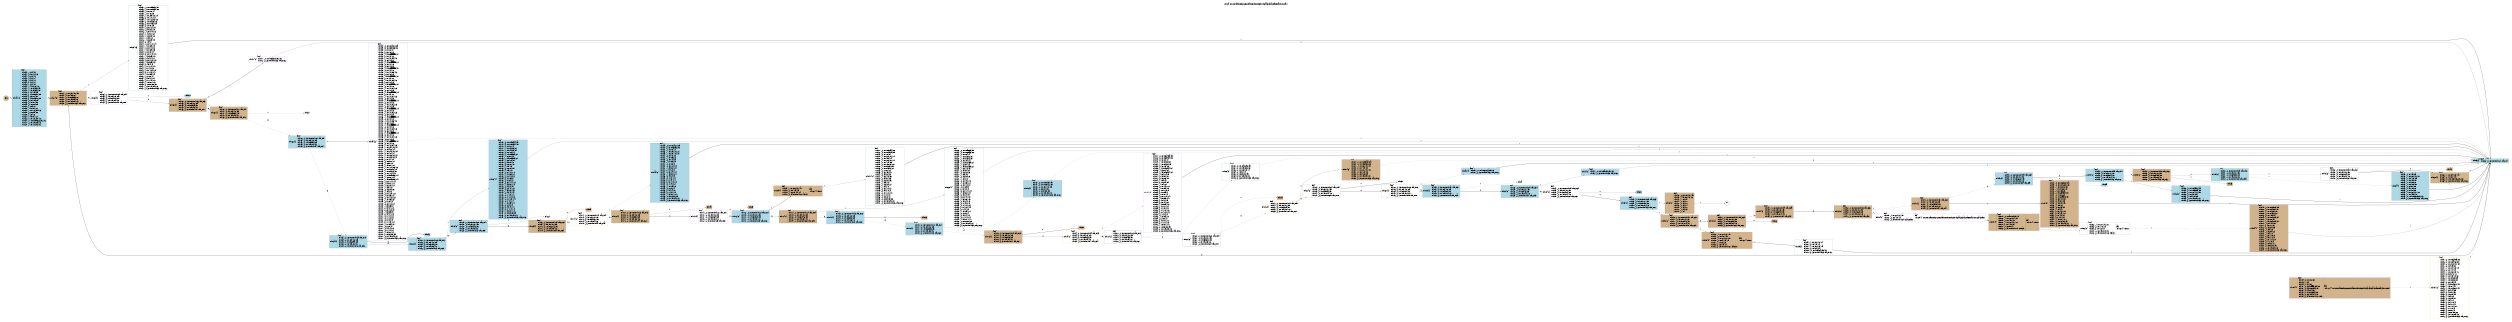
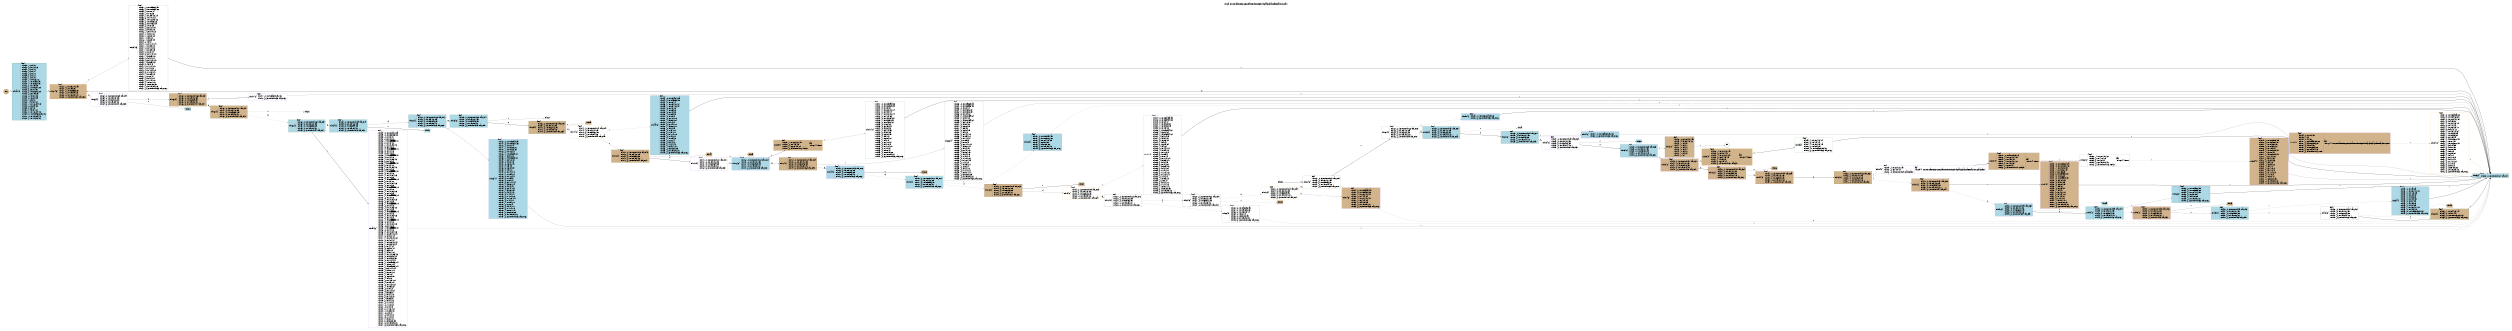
edge "0x401864 [28]" -> "0x4025be": reversed
